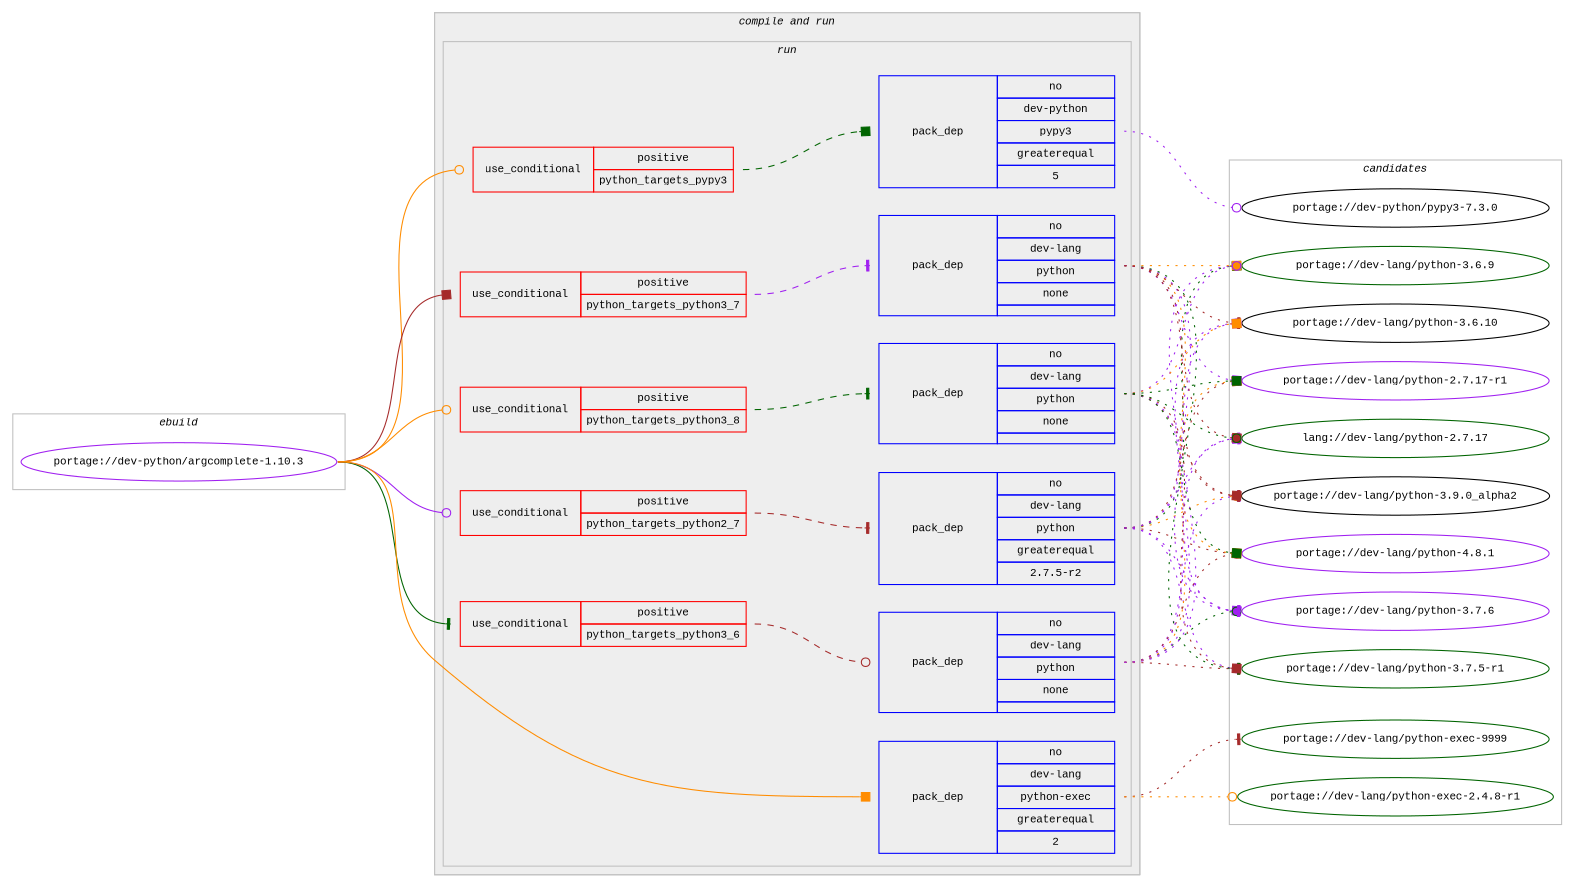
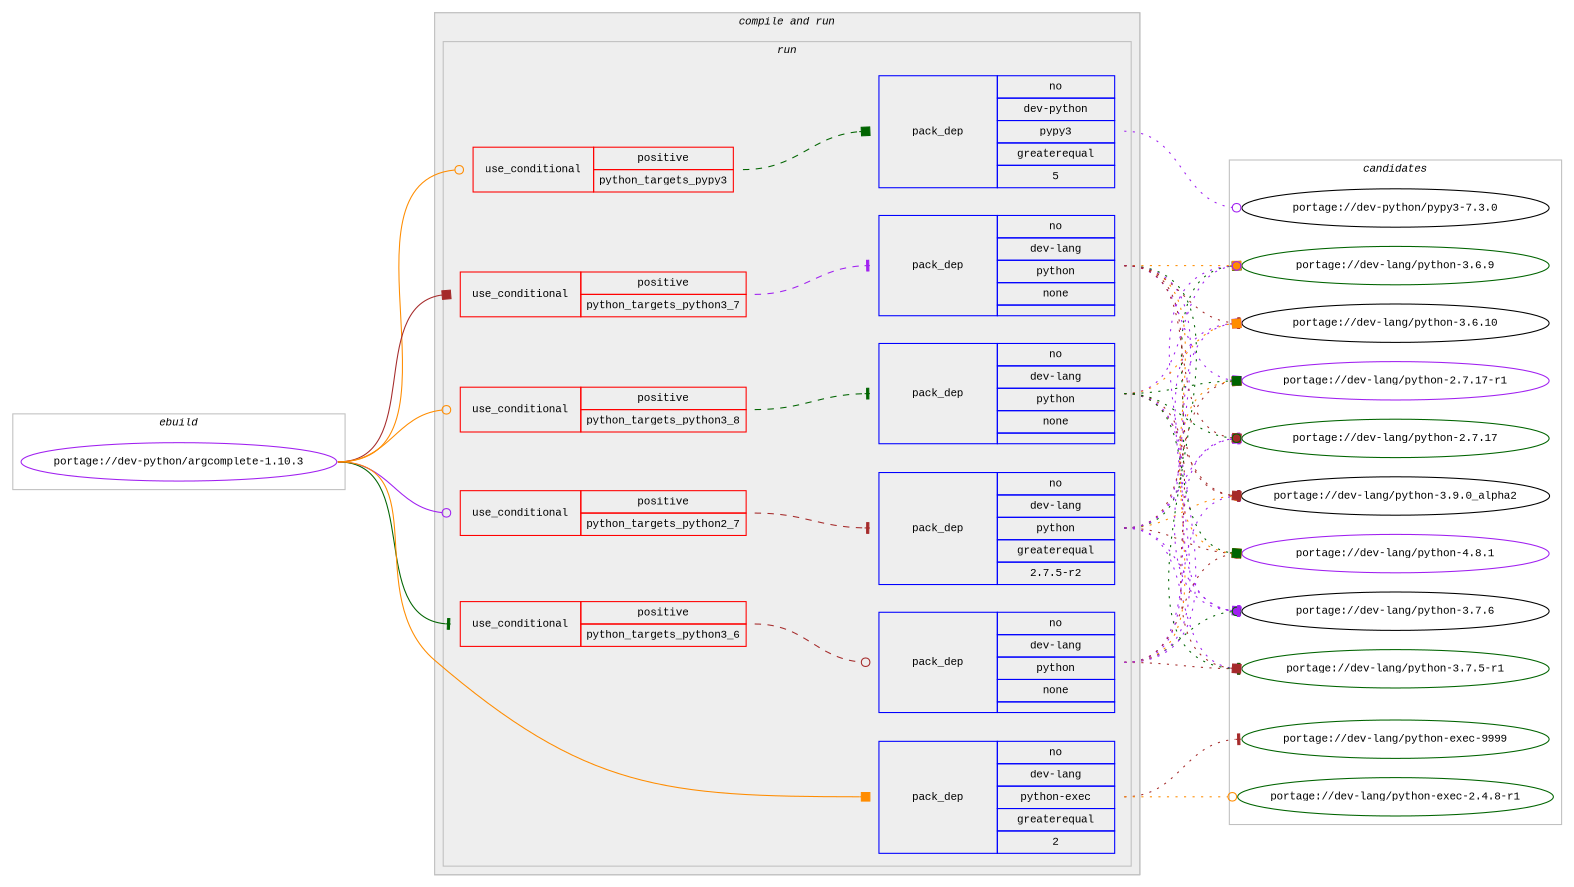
node "lang://dev-lang/python-2.7.17": label "lang://dev-lang/python-2.7.17" -> "portage://dev-lang/python-2.7.17"
node "portage://dev-lang/python-3.7.6": color purple -> black
